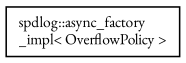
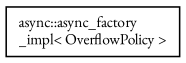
node "spdlog::async_factory _impl< OverflowPolicy >": label "spdlog::async_factory _impl< OverflowPolicy >" -> "async::async_factory _impl< OverflowPolicy >"
